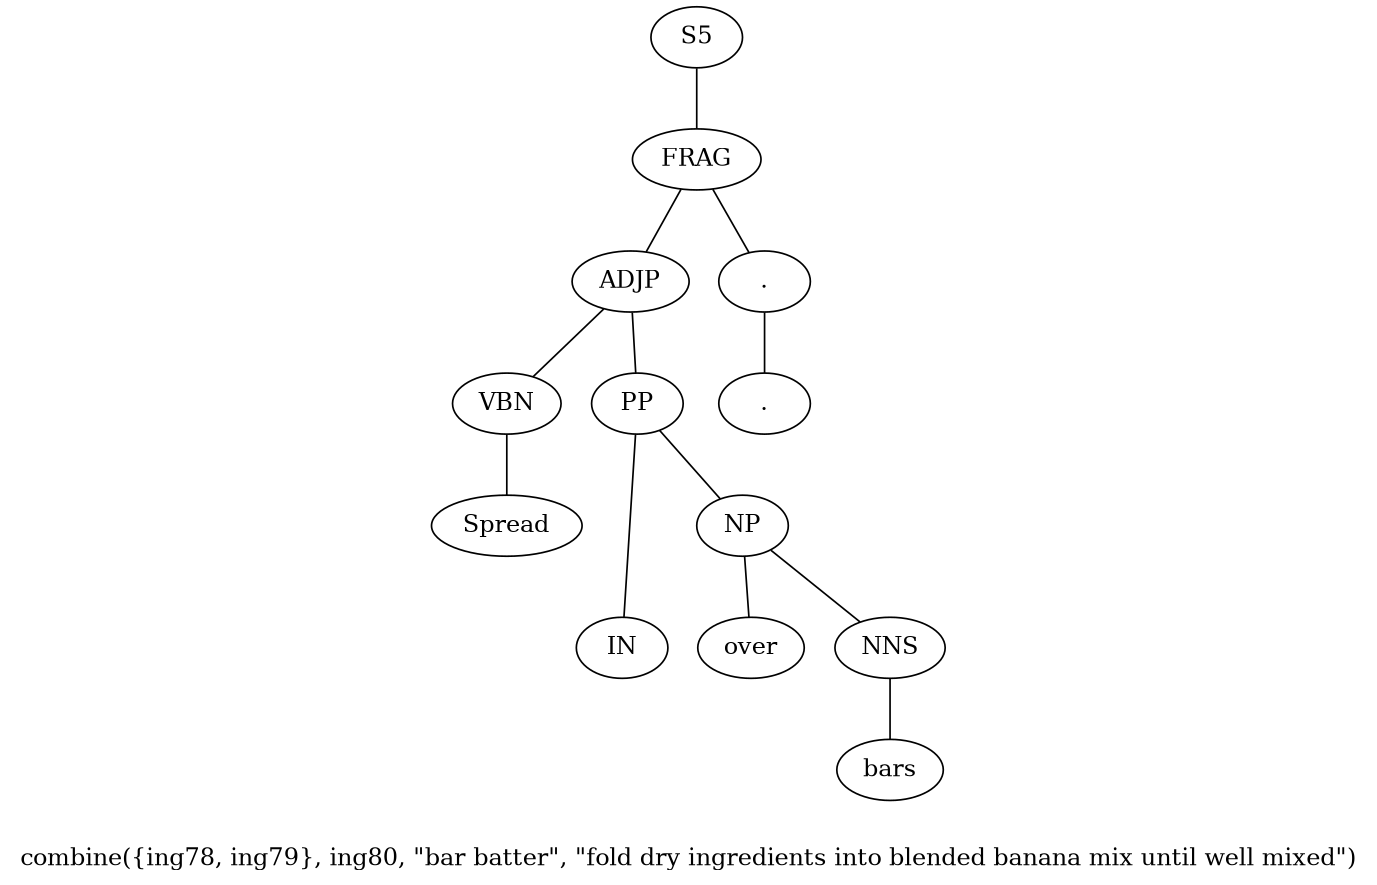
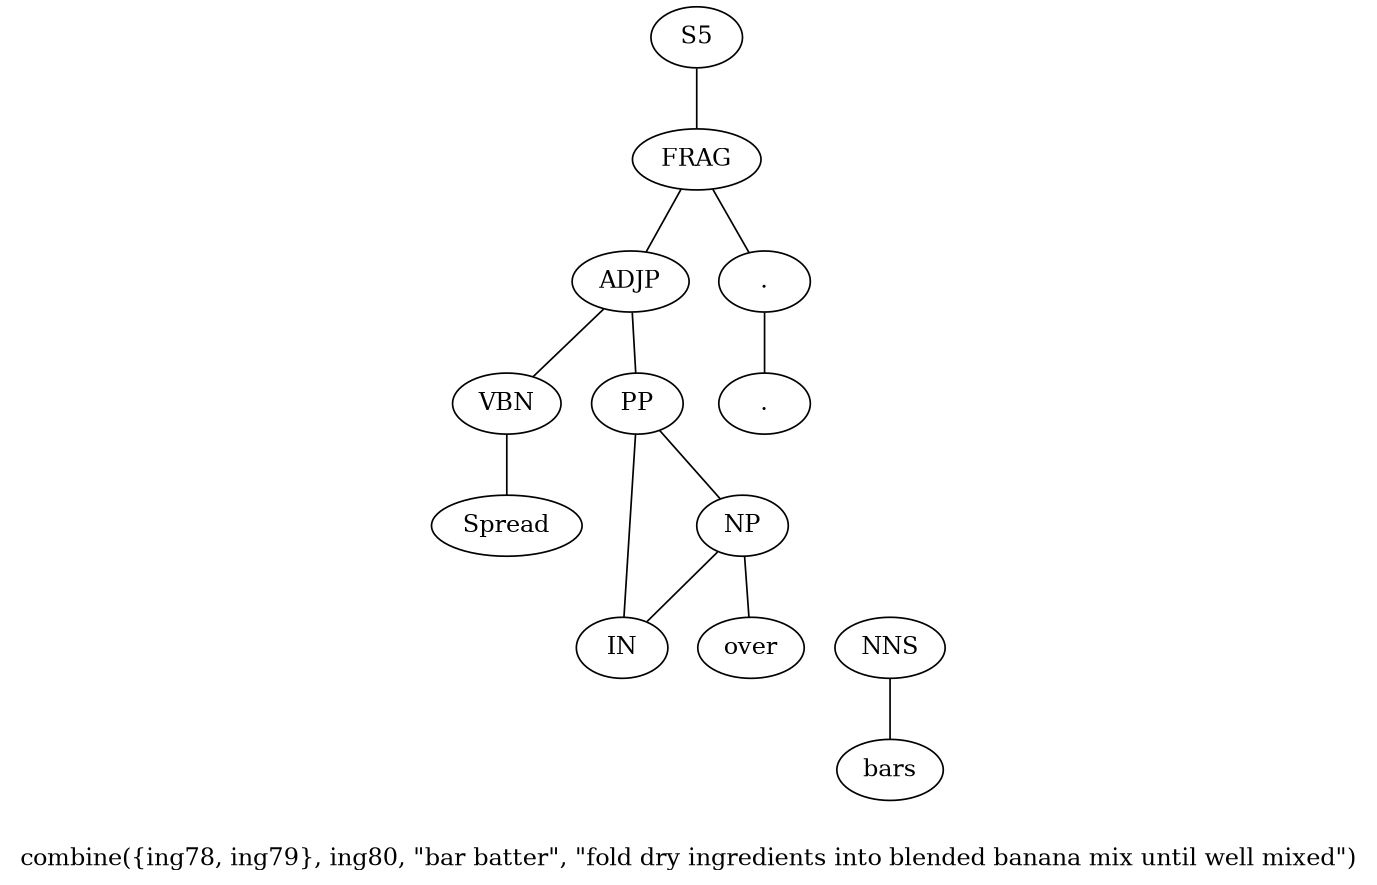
edge "NP" -- "NNS": now "NP" -- "IN"
